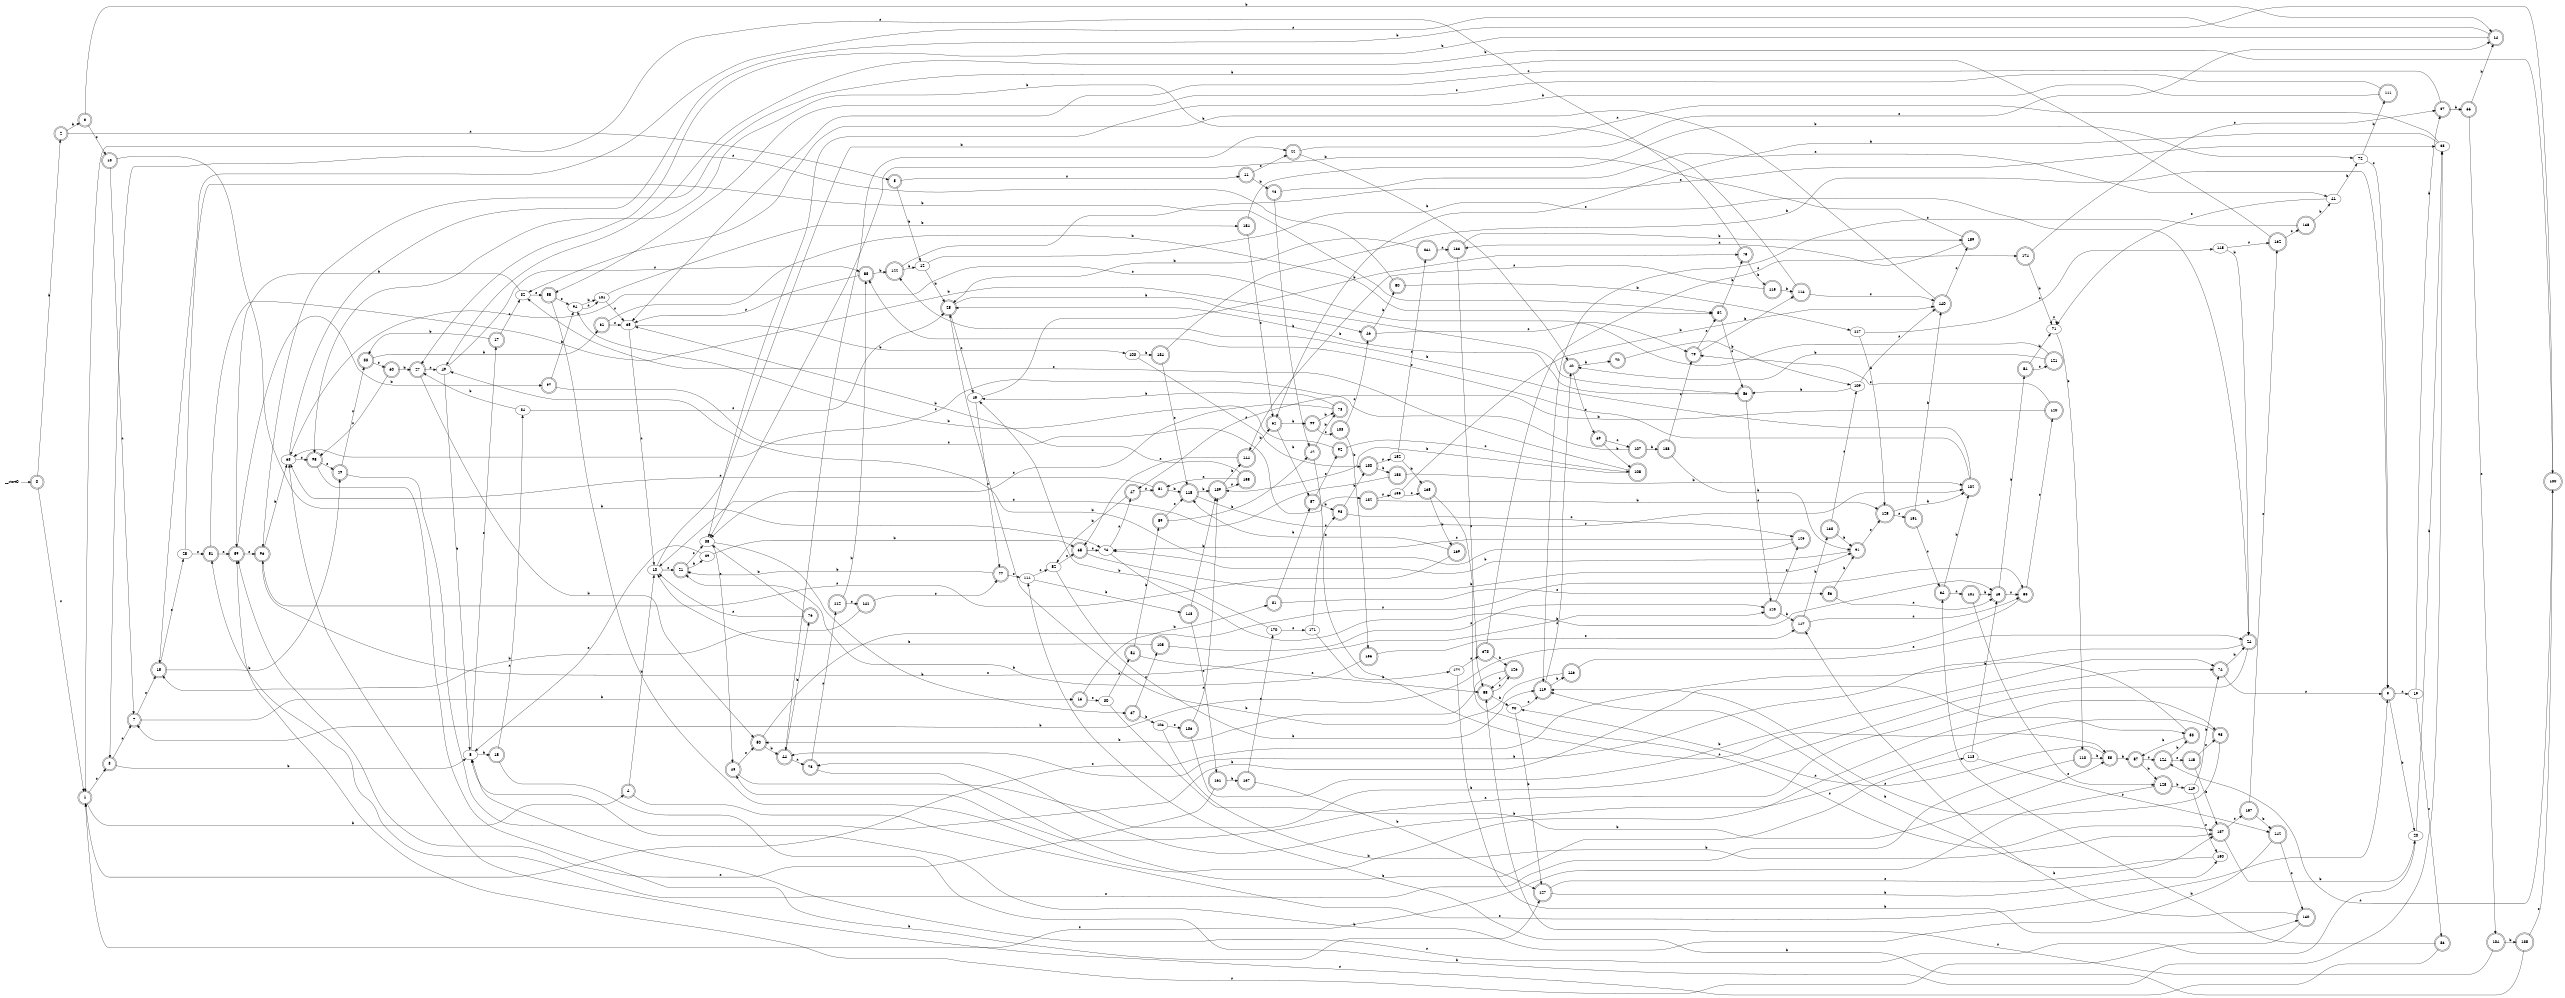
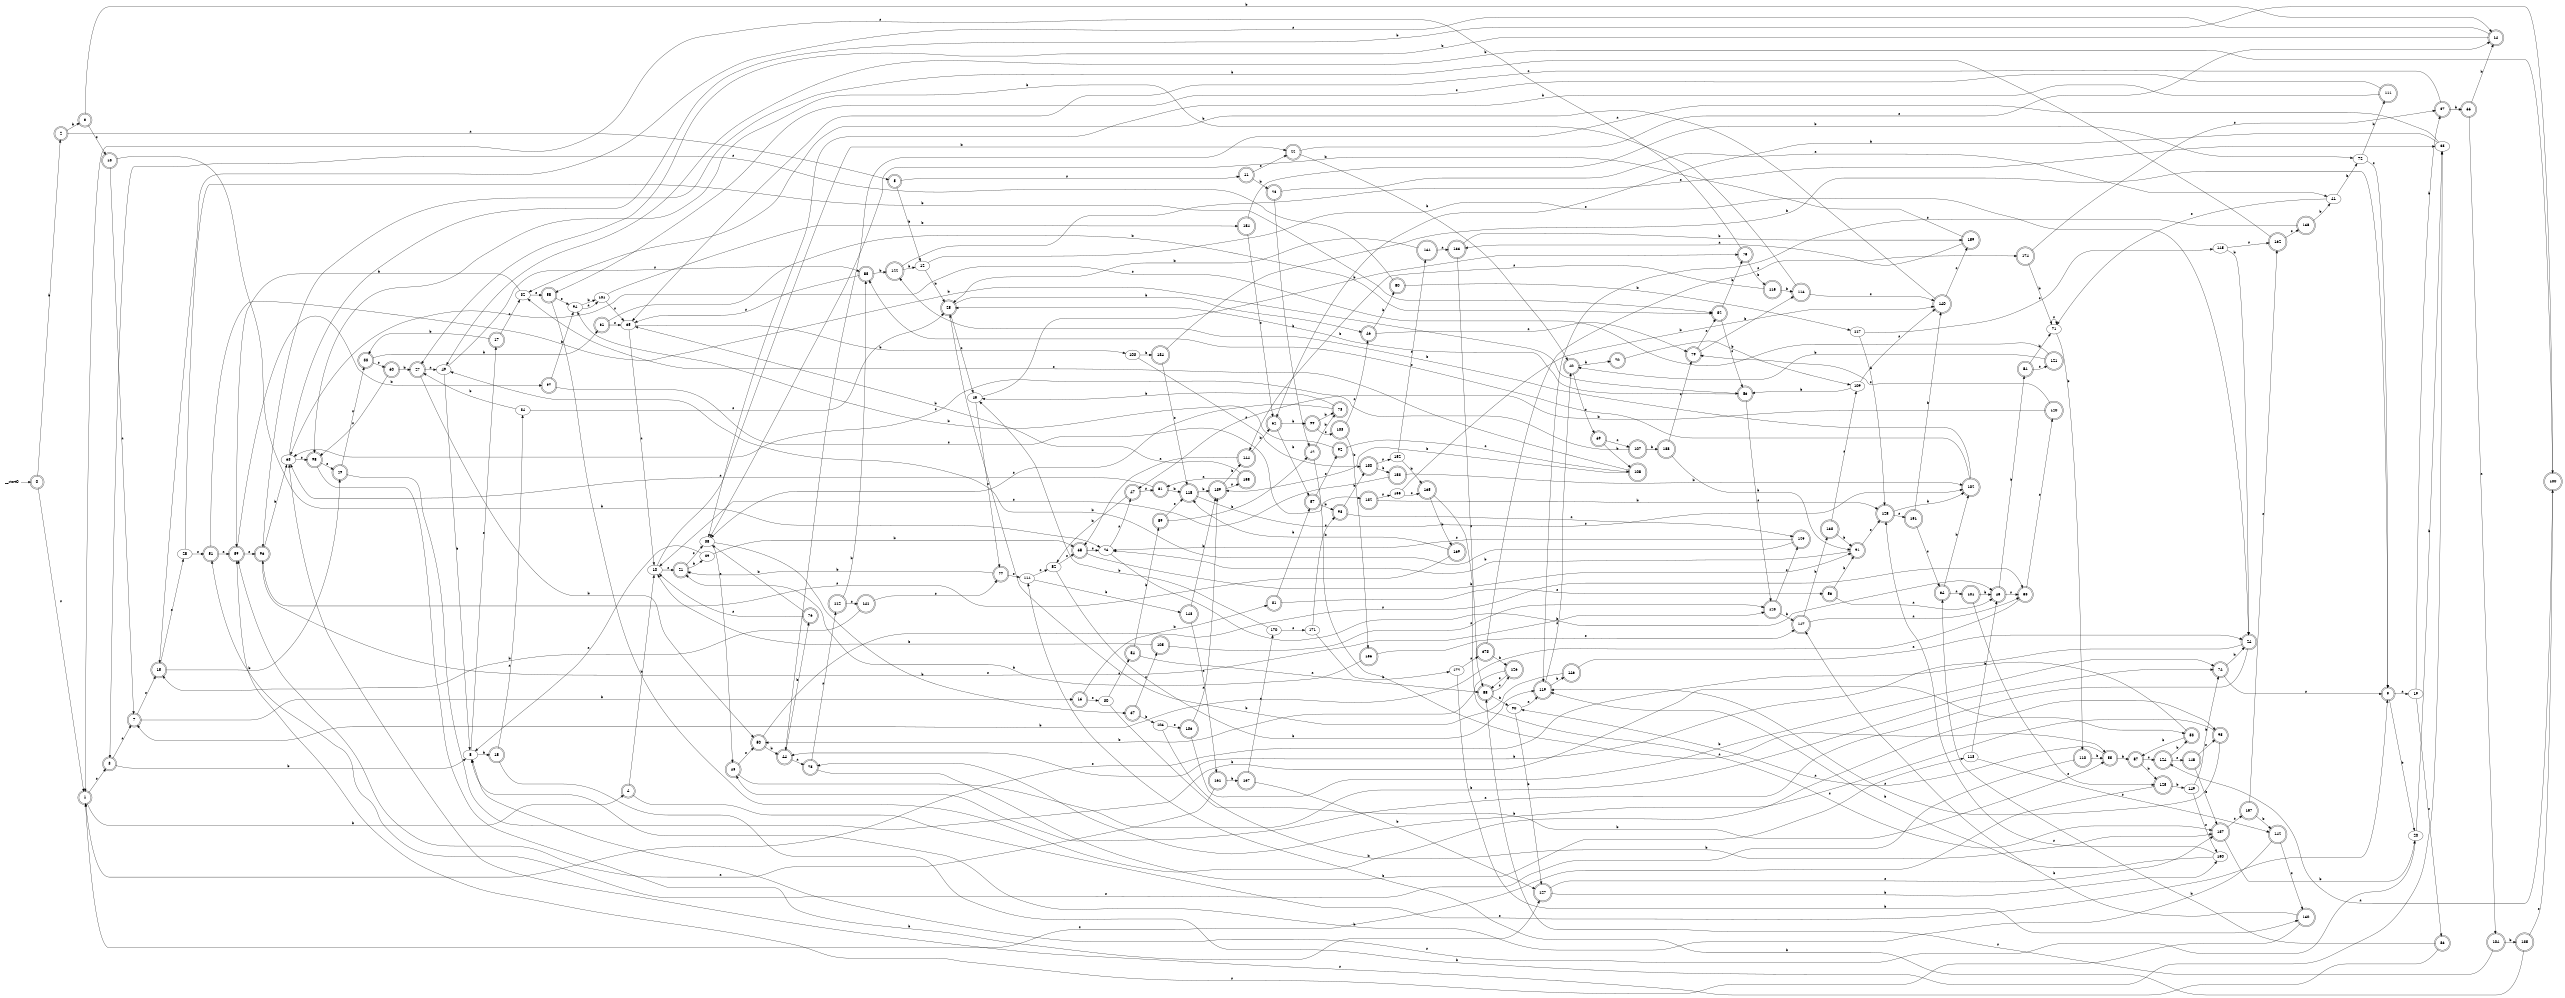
node "364": label "364" -> "164"
edge "150" -> "128": added, label "a"
